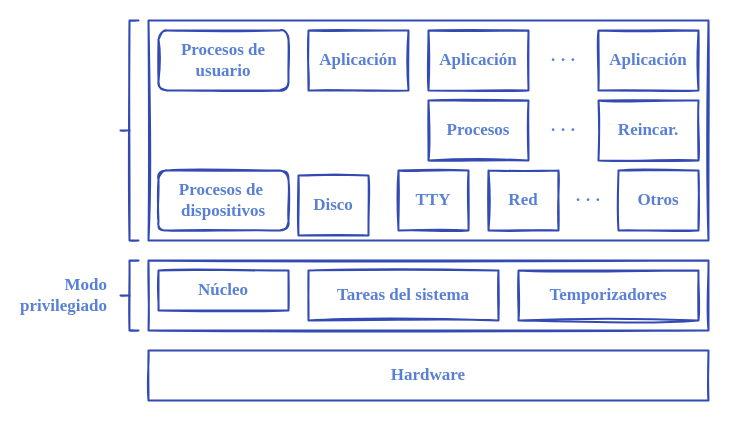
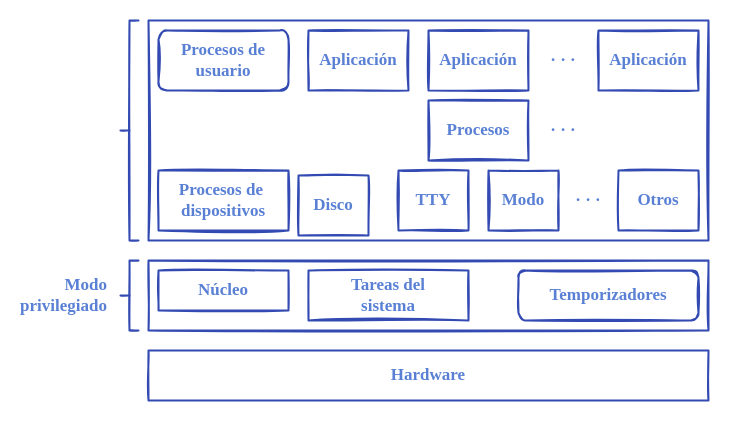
node "Reincar.": removed
node "Procesos de dispositivos": shape rounded rectangle -> rectangle
node "Red": label "Red" -> "Modo"
node "Tareas del sistema": size 190x50 -> 160x50
node "Temporizadores": shape rectangle -> rounded rectangle
